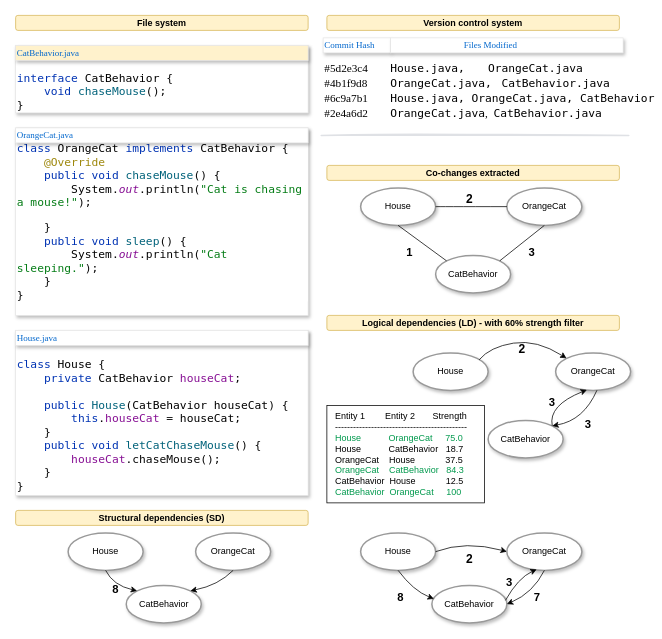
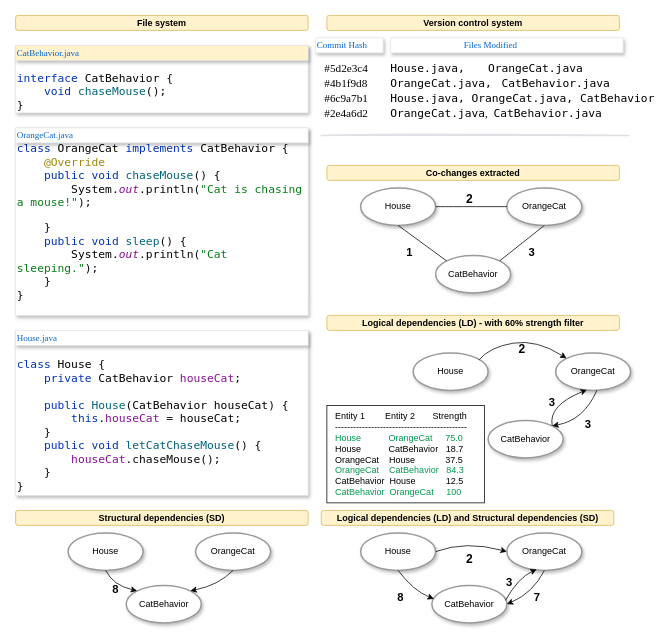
node "Commit Hash": moved (357, 45) -> (349, 45)
node "Logical dependencies (LD) and Structural dependencies (SD)": added
